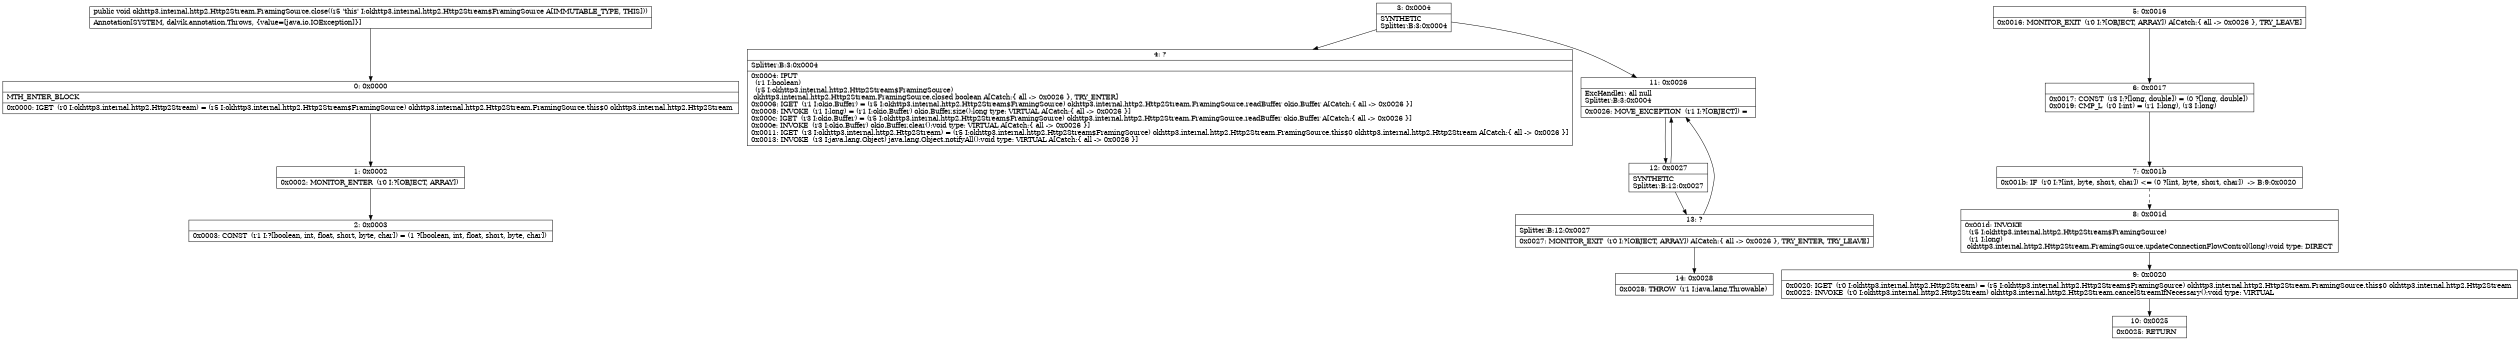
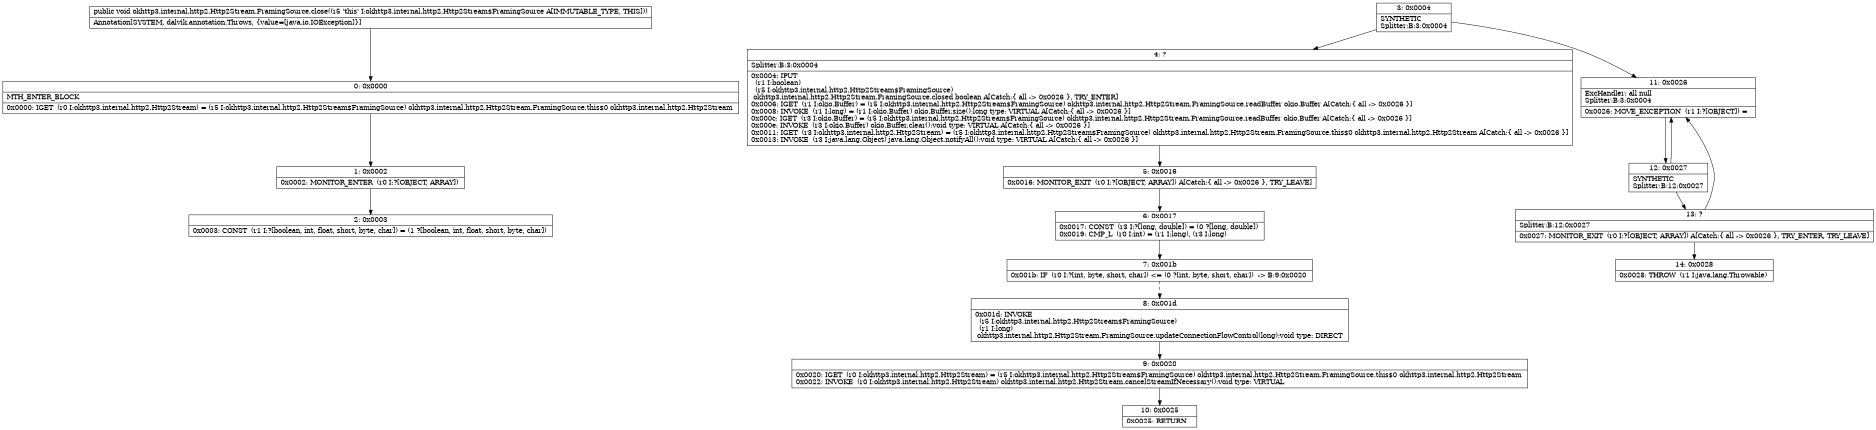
edge "4: ?" -> "5: 0x0016": added
